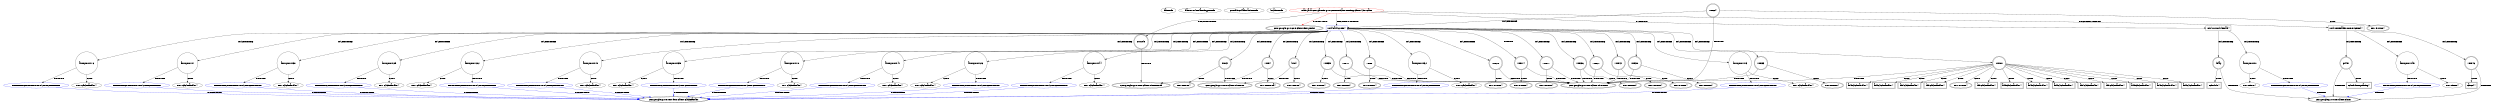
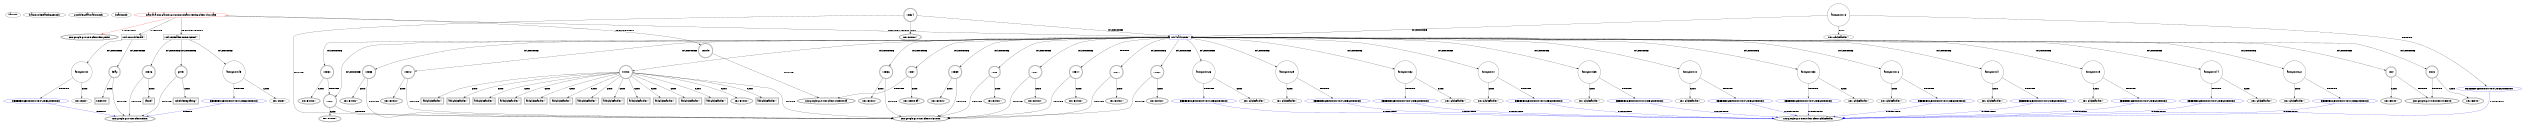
edge "void loadScreen()" -> "anonymous13": reversed
edge "VAR30" -> "com.google.gwt.user.client.ui.Button": now "VAR30" -> "VAR27"
